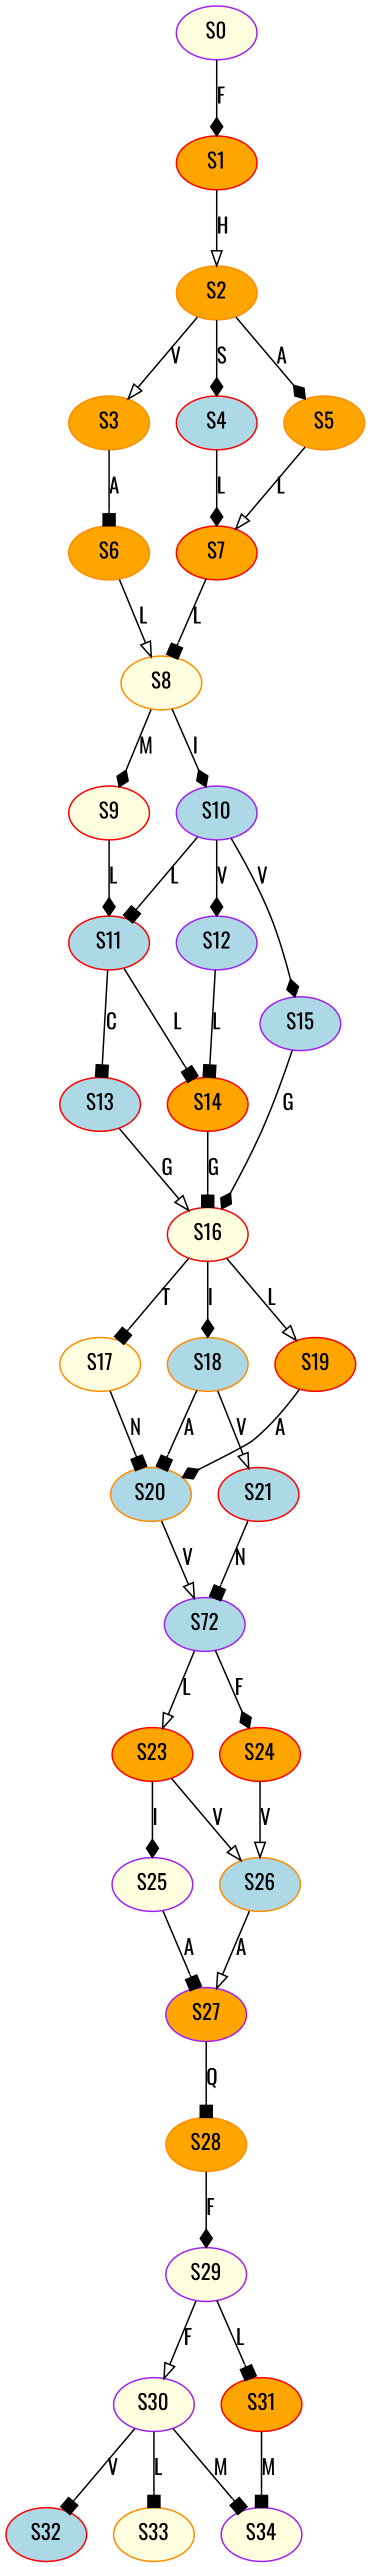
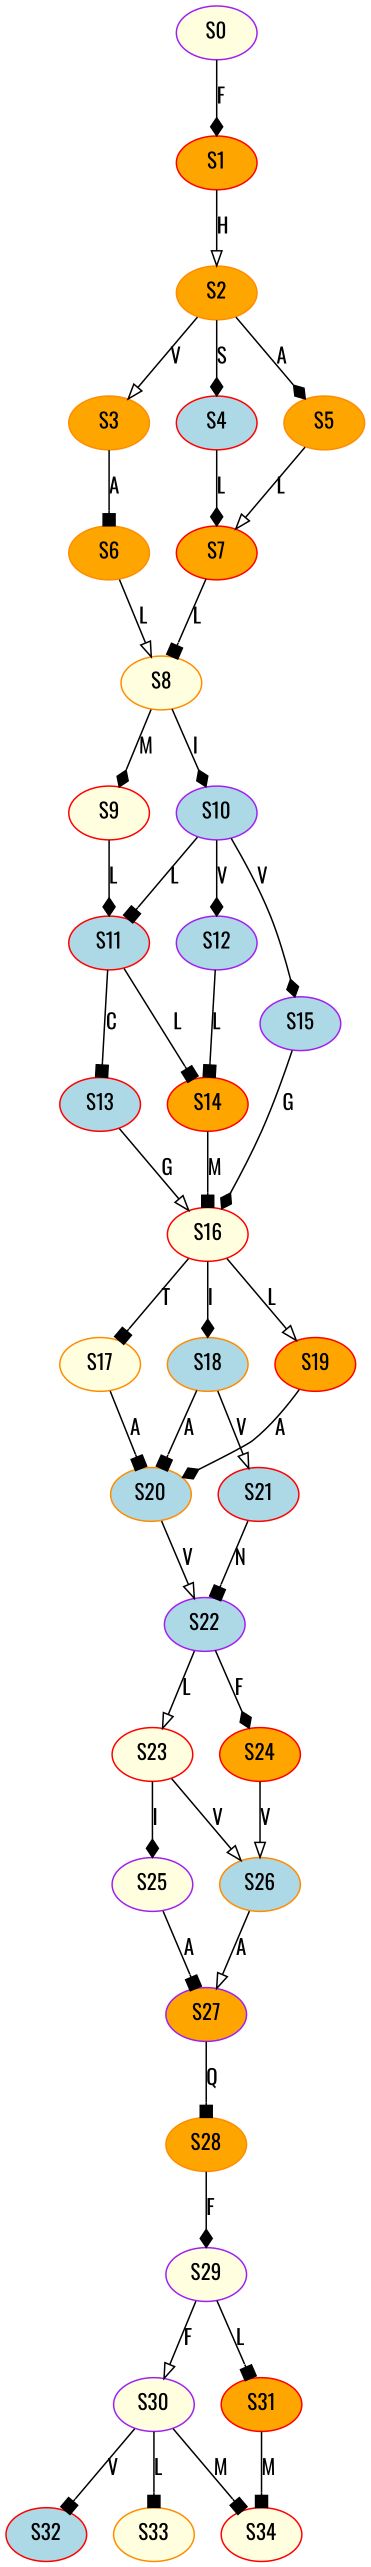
edge "S14" -> "S16": label "G" -> "M"
edge "S17" -> "S20": label "N" -> "A"
node "S72": label "S72" -> "S22"
node "S23": fillcolor orange -> lightyellow
node "S34": color purple -> red
